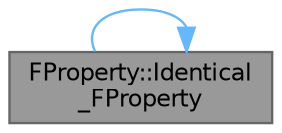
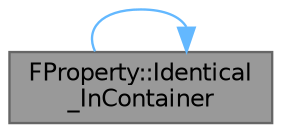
node "FProperty::Identical _FProperty": label "FProperty::Identical _FProperty" -> "FProperty::Identical _InContainer"
